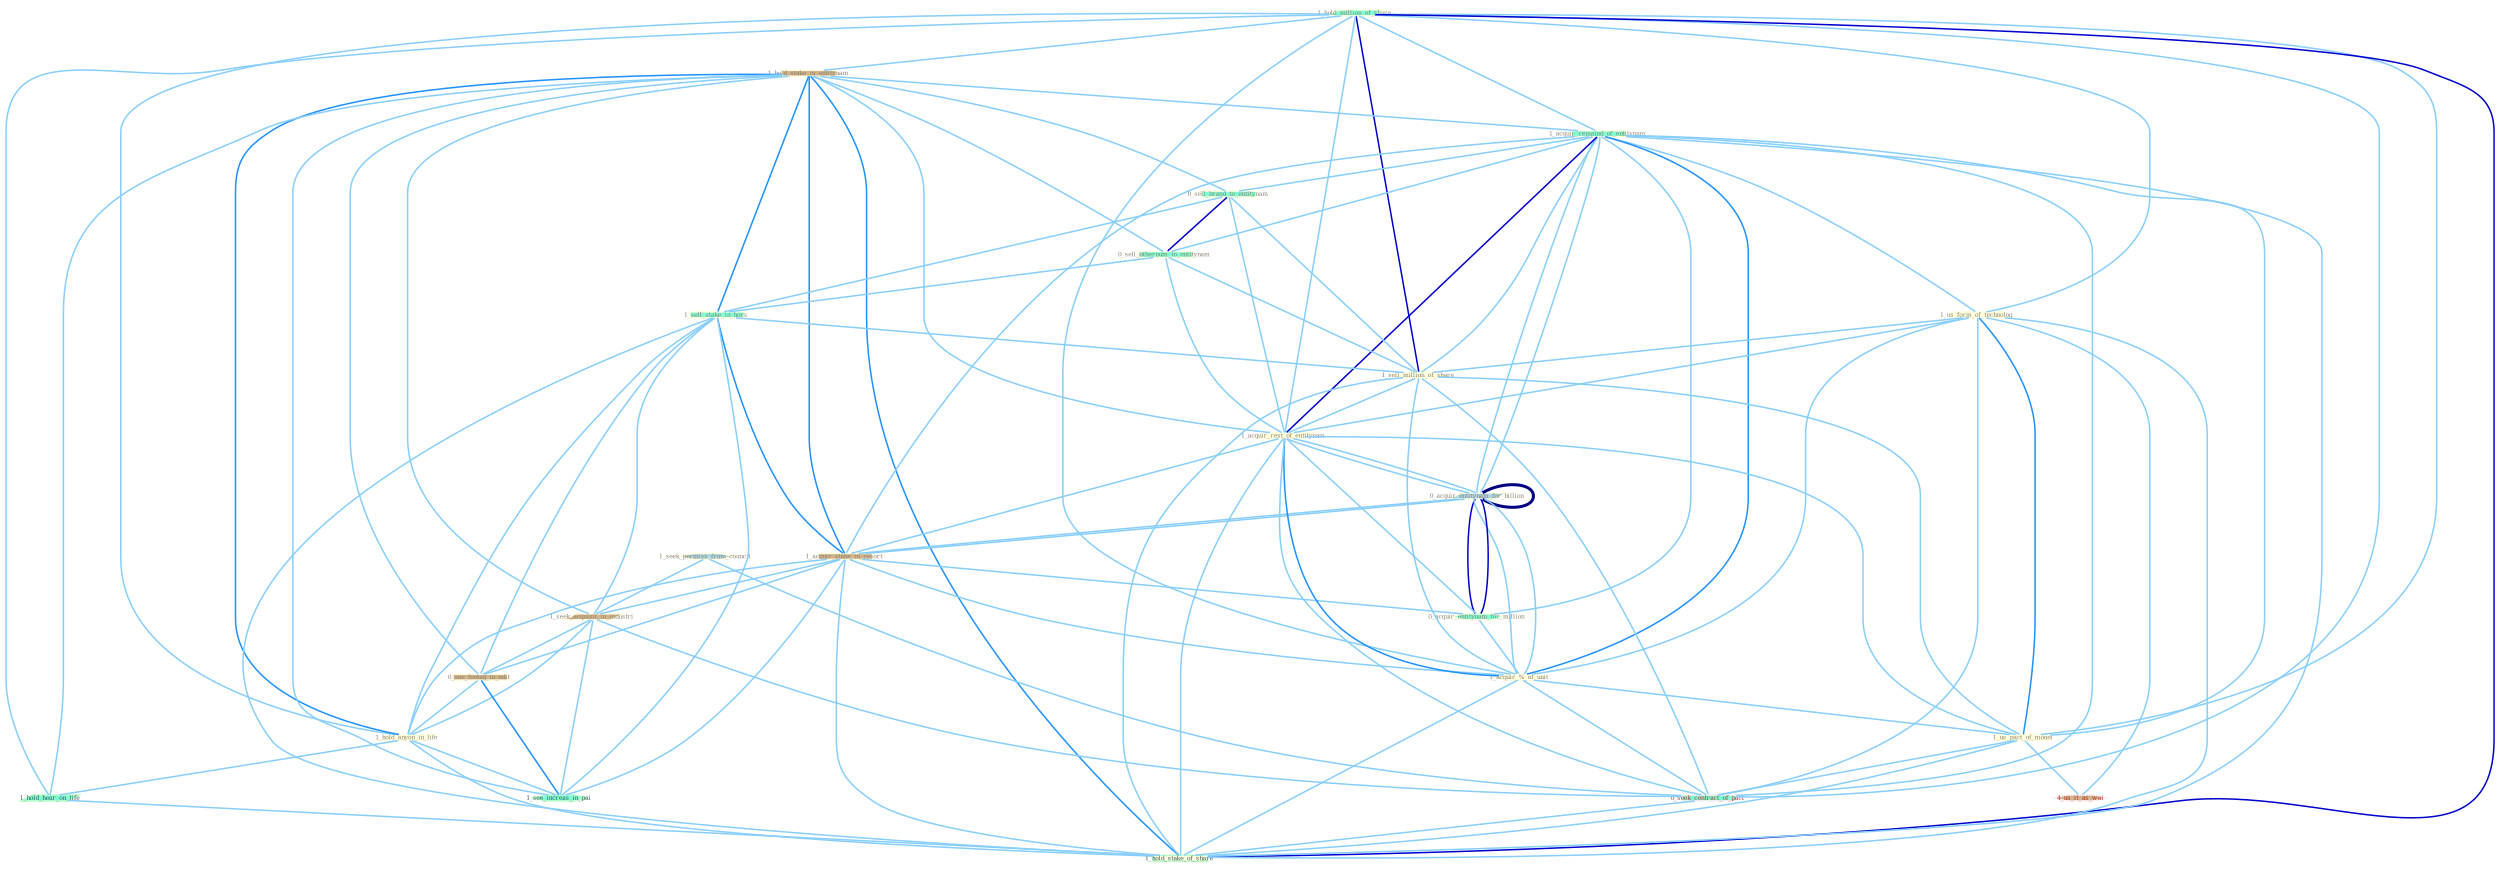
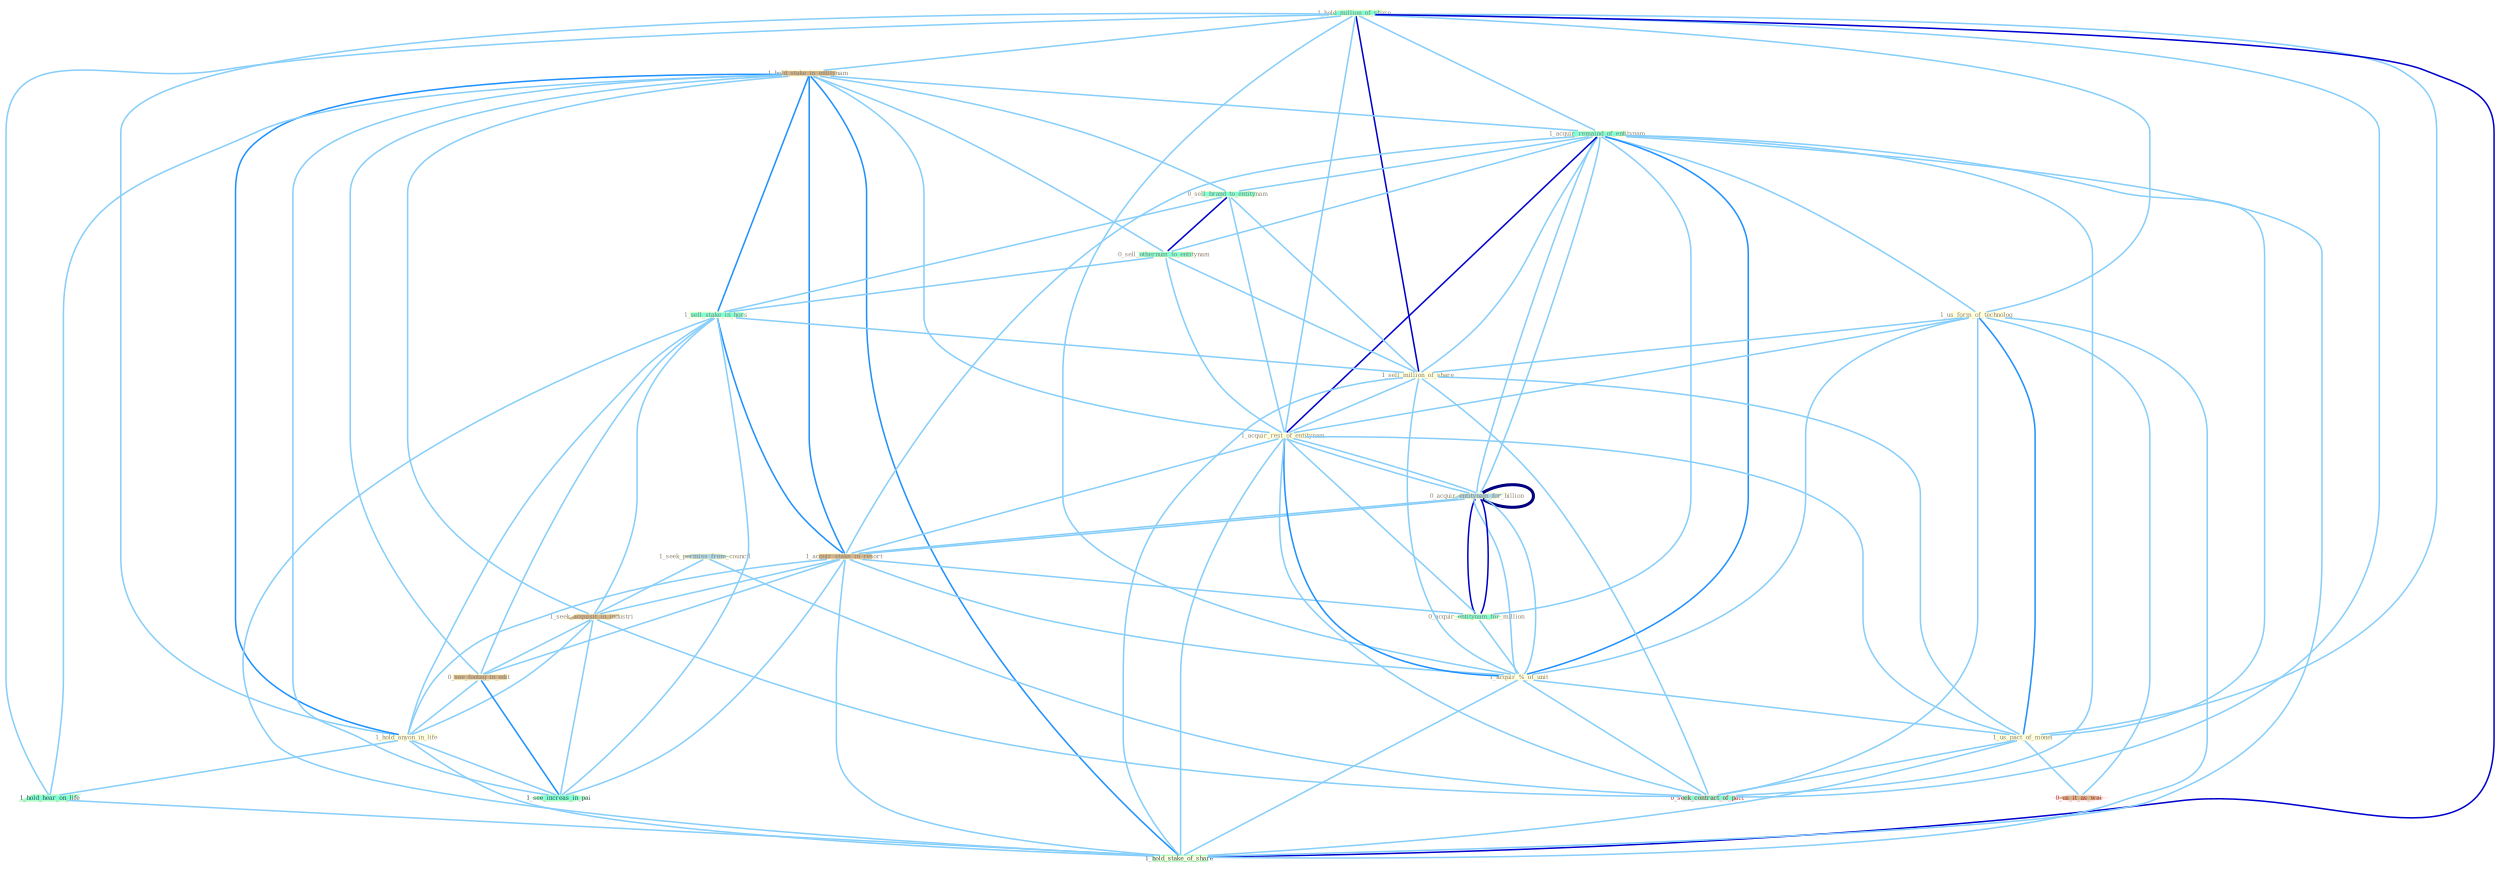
node "4_us_it_as_wai": label "4_us_it_as_wai" -> "0_us_it_as_wai"
edge "0_seek_contract_of_pact" -- "1_hold_stake_of_share": removed
